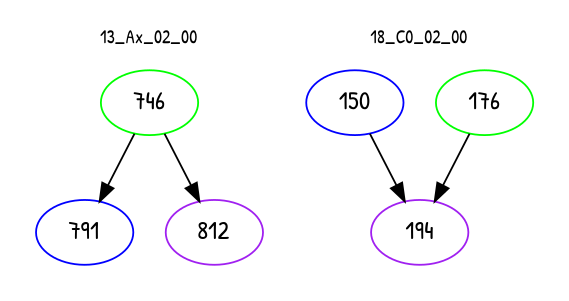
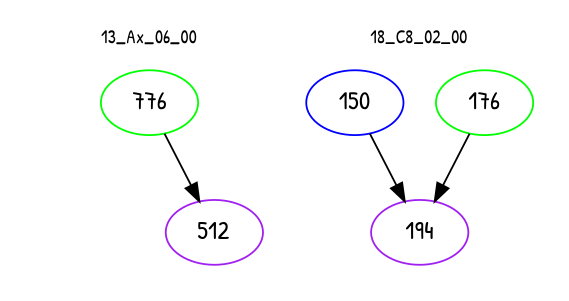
cluster "13_Ax_02_00": label "13_Ax_02_00" -> "13_Ax_06_00"
cluster "18_C0_02_00": label "18_C0_02_00" -> "18_C8_02_00"
node "746": label "746" -> "776"
node "791": removed
node "812": label "812" -> "512"
